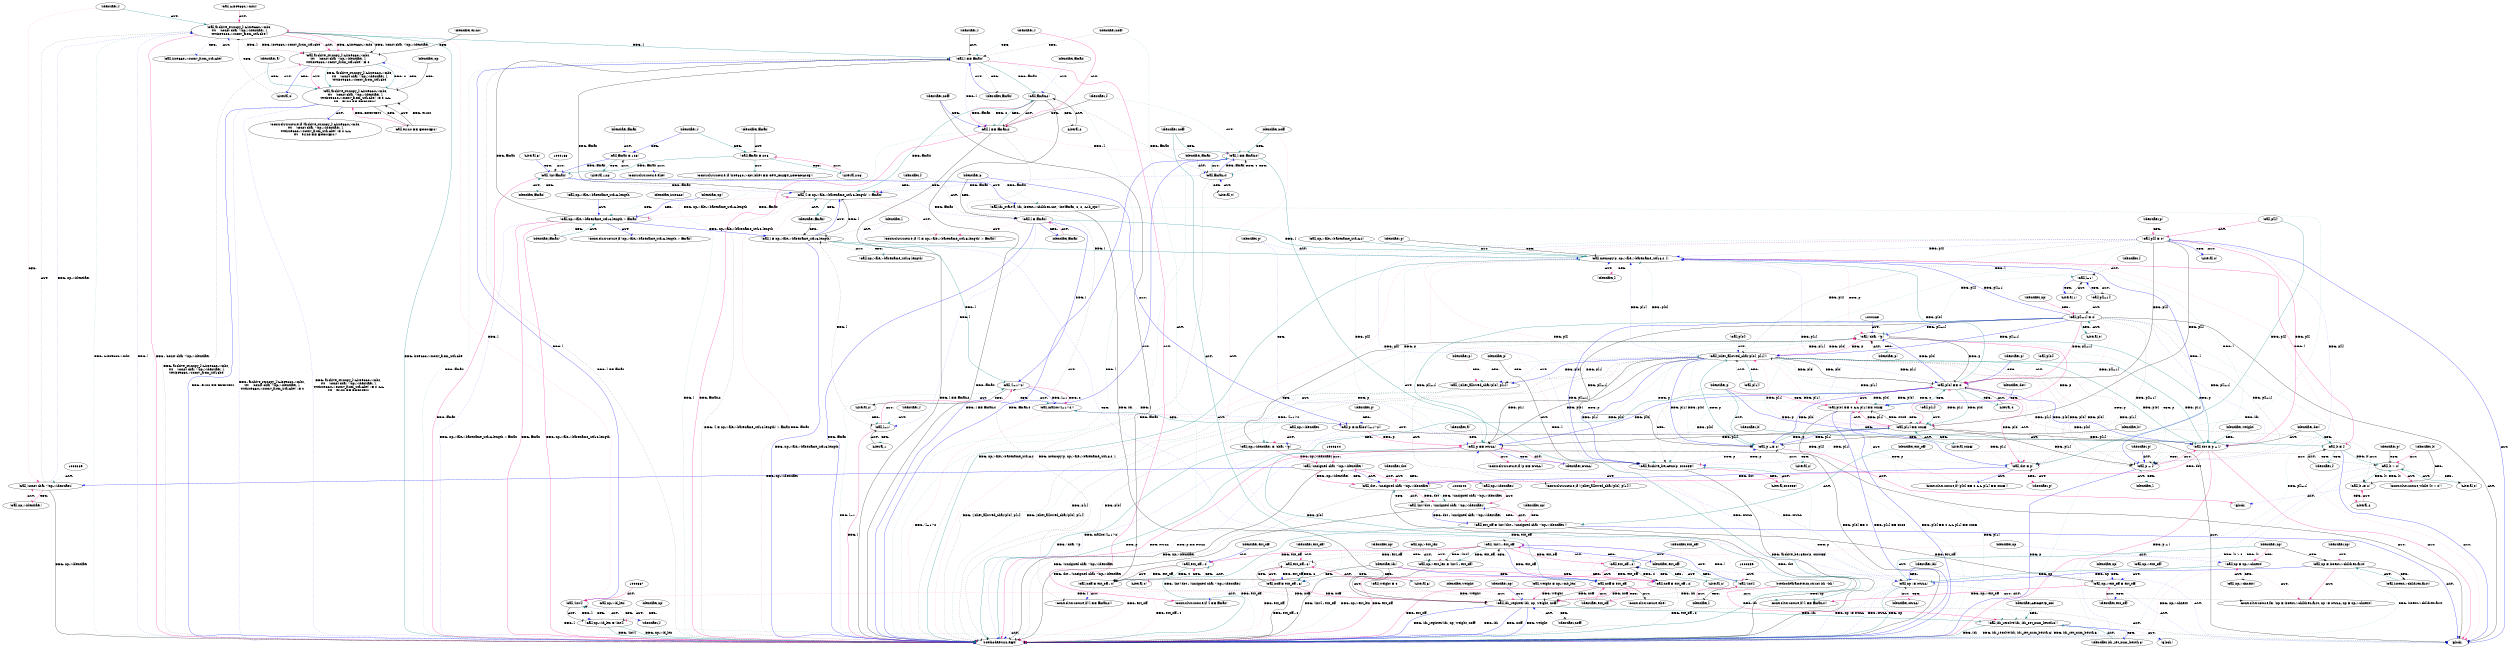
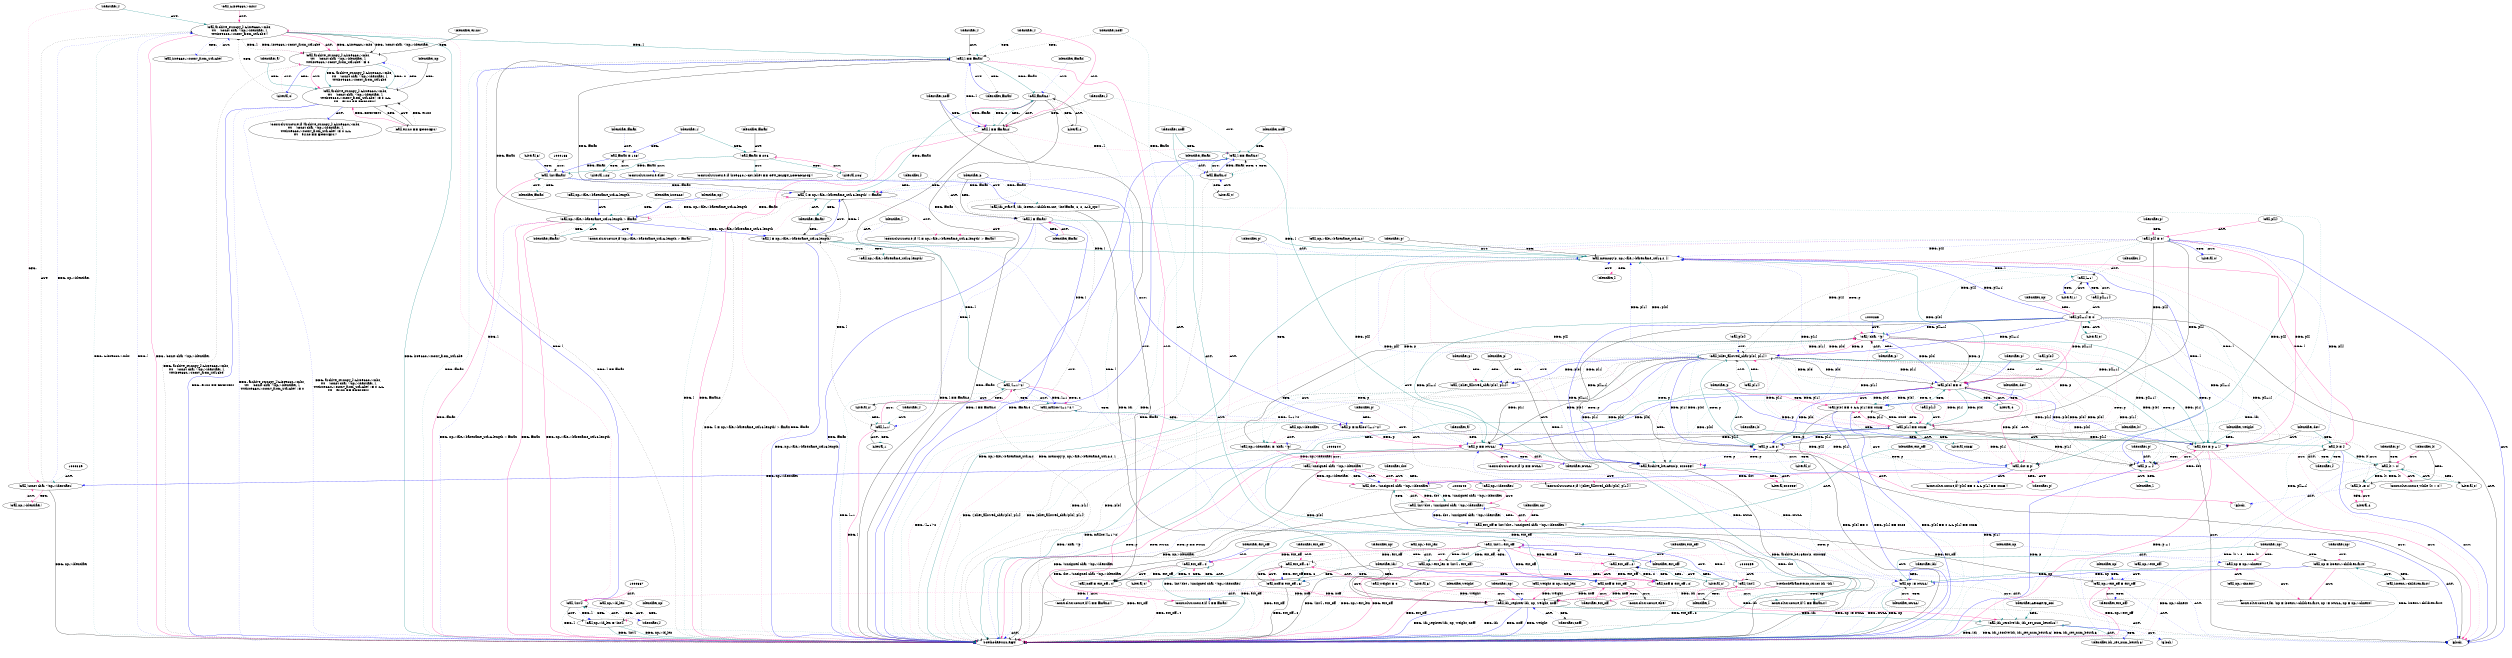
edge "(Call,(char *)p)" -> "(Call,p + l)": label "CFG: p" -> "DDG: p"
edge "(Call,np = np->chnext)" -> "(Call,np->chnext)": removed, label "CFG:"
edge "(Call,np->ext_off = ext_off)" -> "(ControlStructure,if (l == ffmax-4))": now "(Call,np->ext_off = ext_off)" -> "(MethodReturn,RET)"
